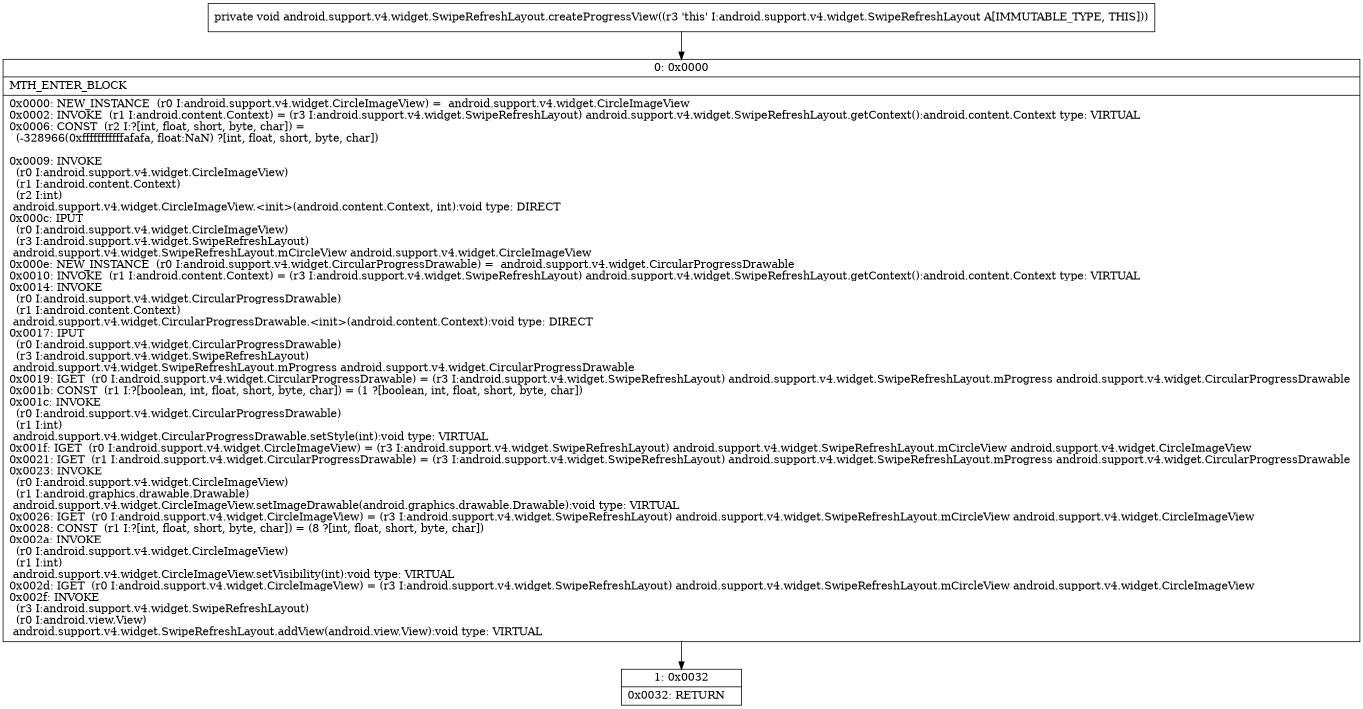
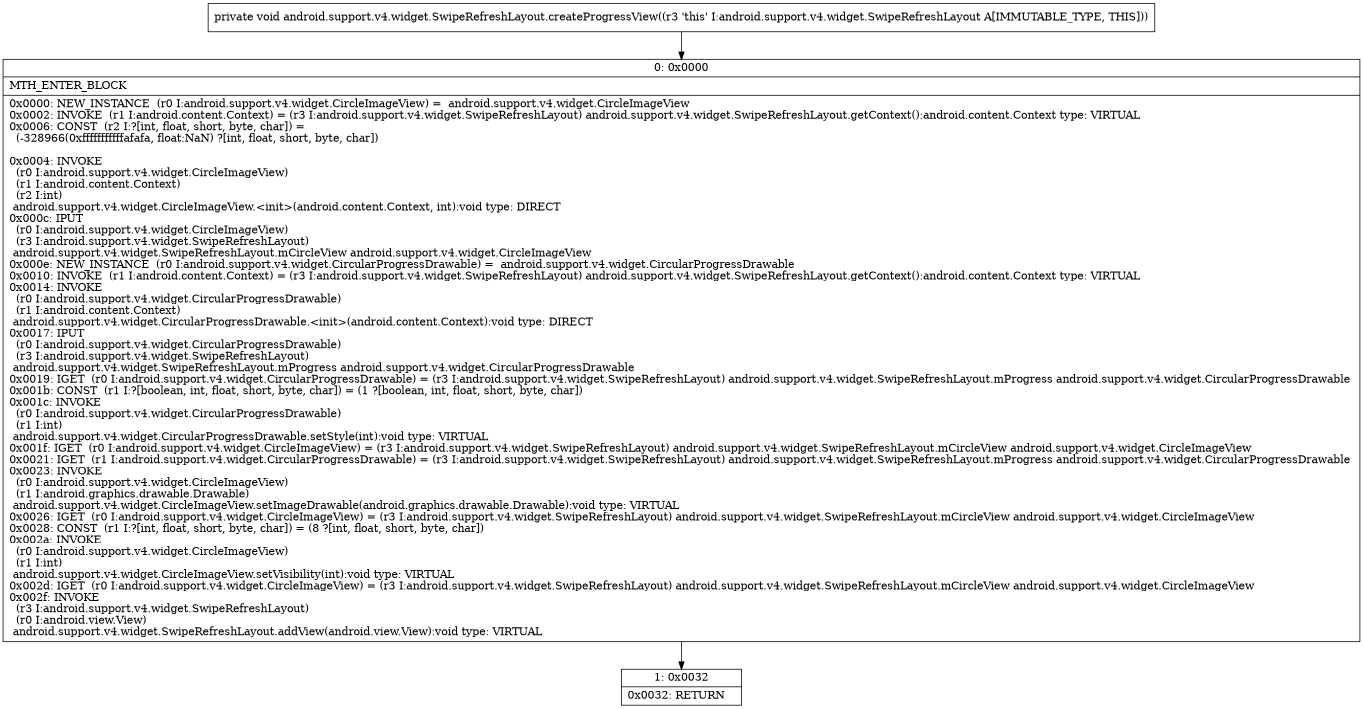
node "0: 0x0000": text "0x0009: INVOKE" -> "0x0004: INVOKE"
